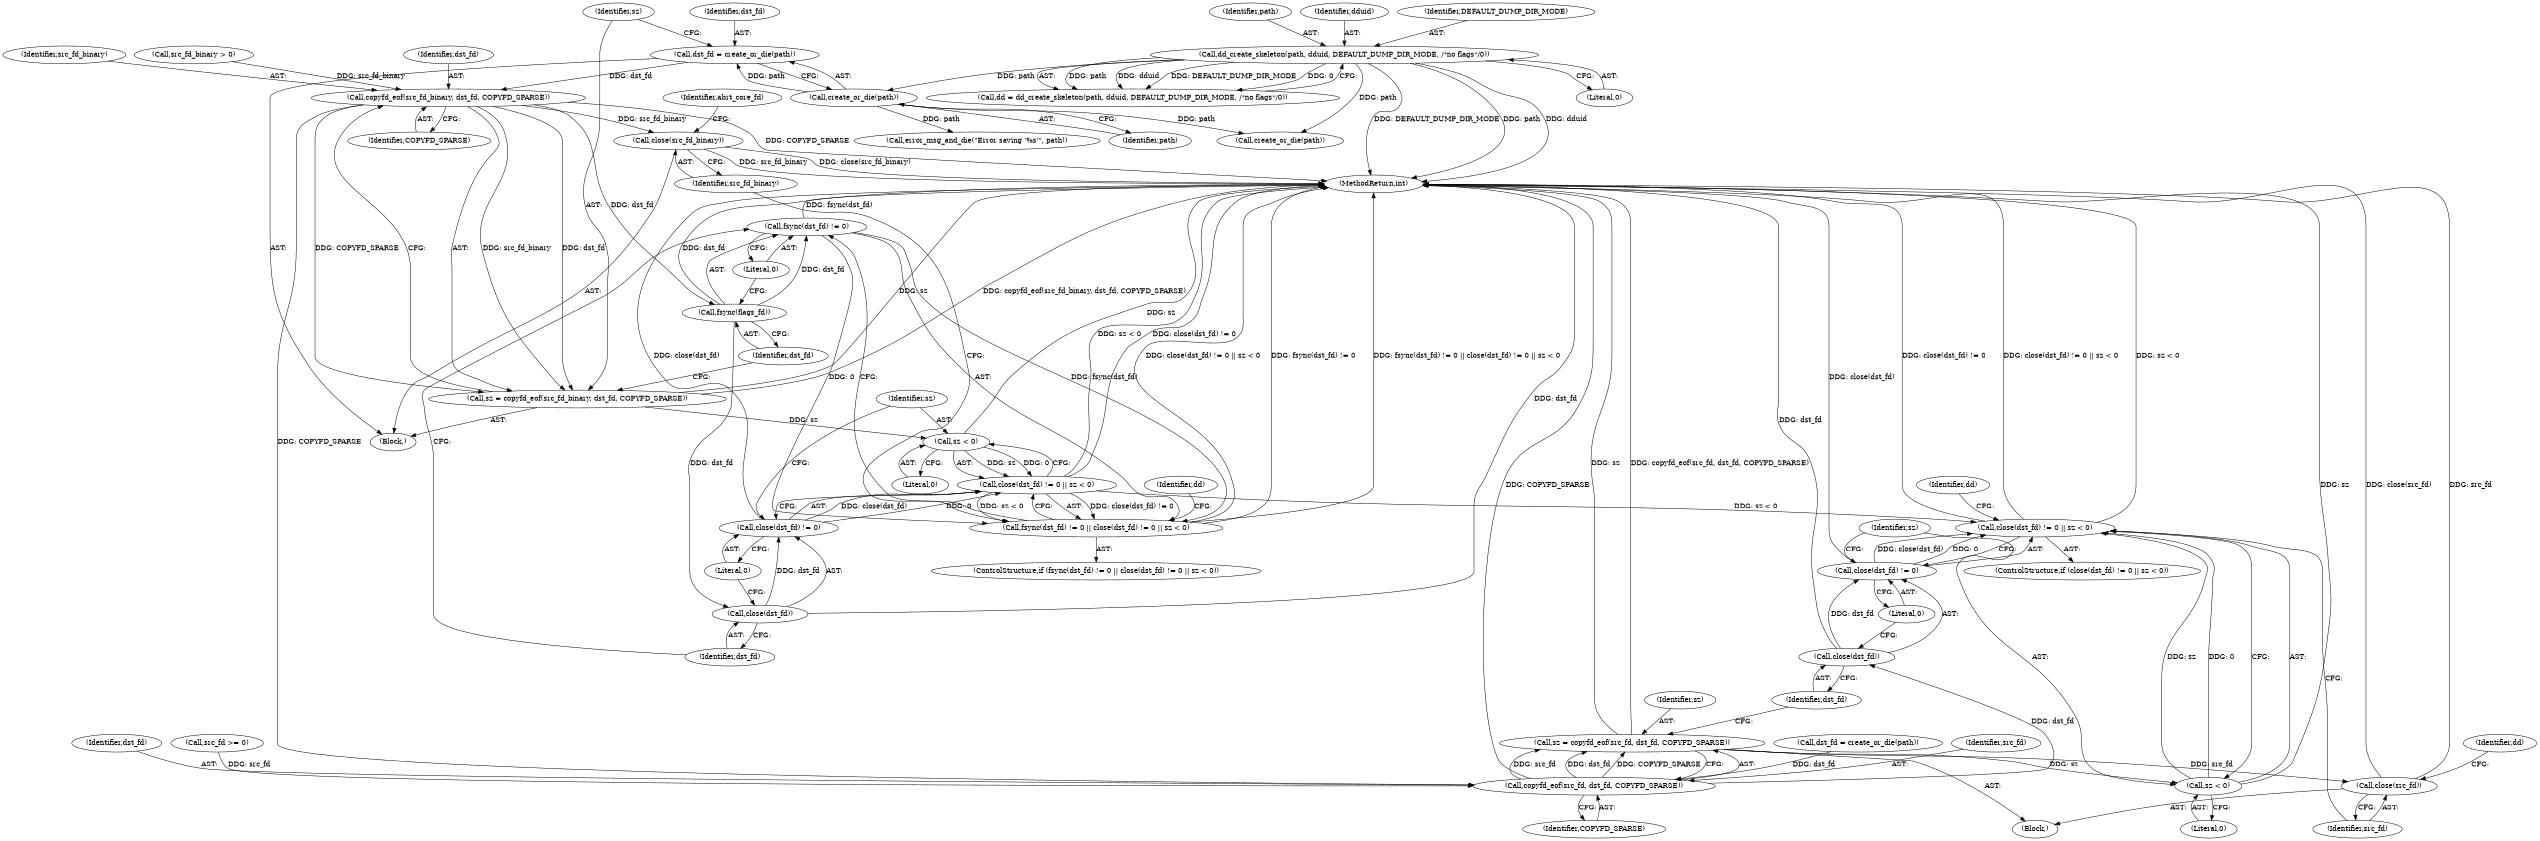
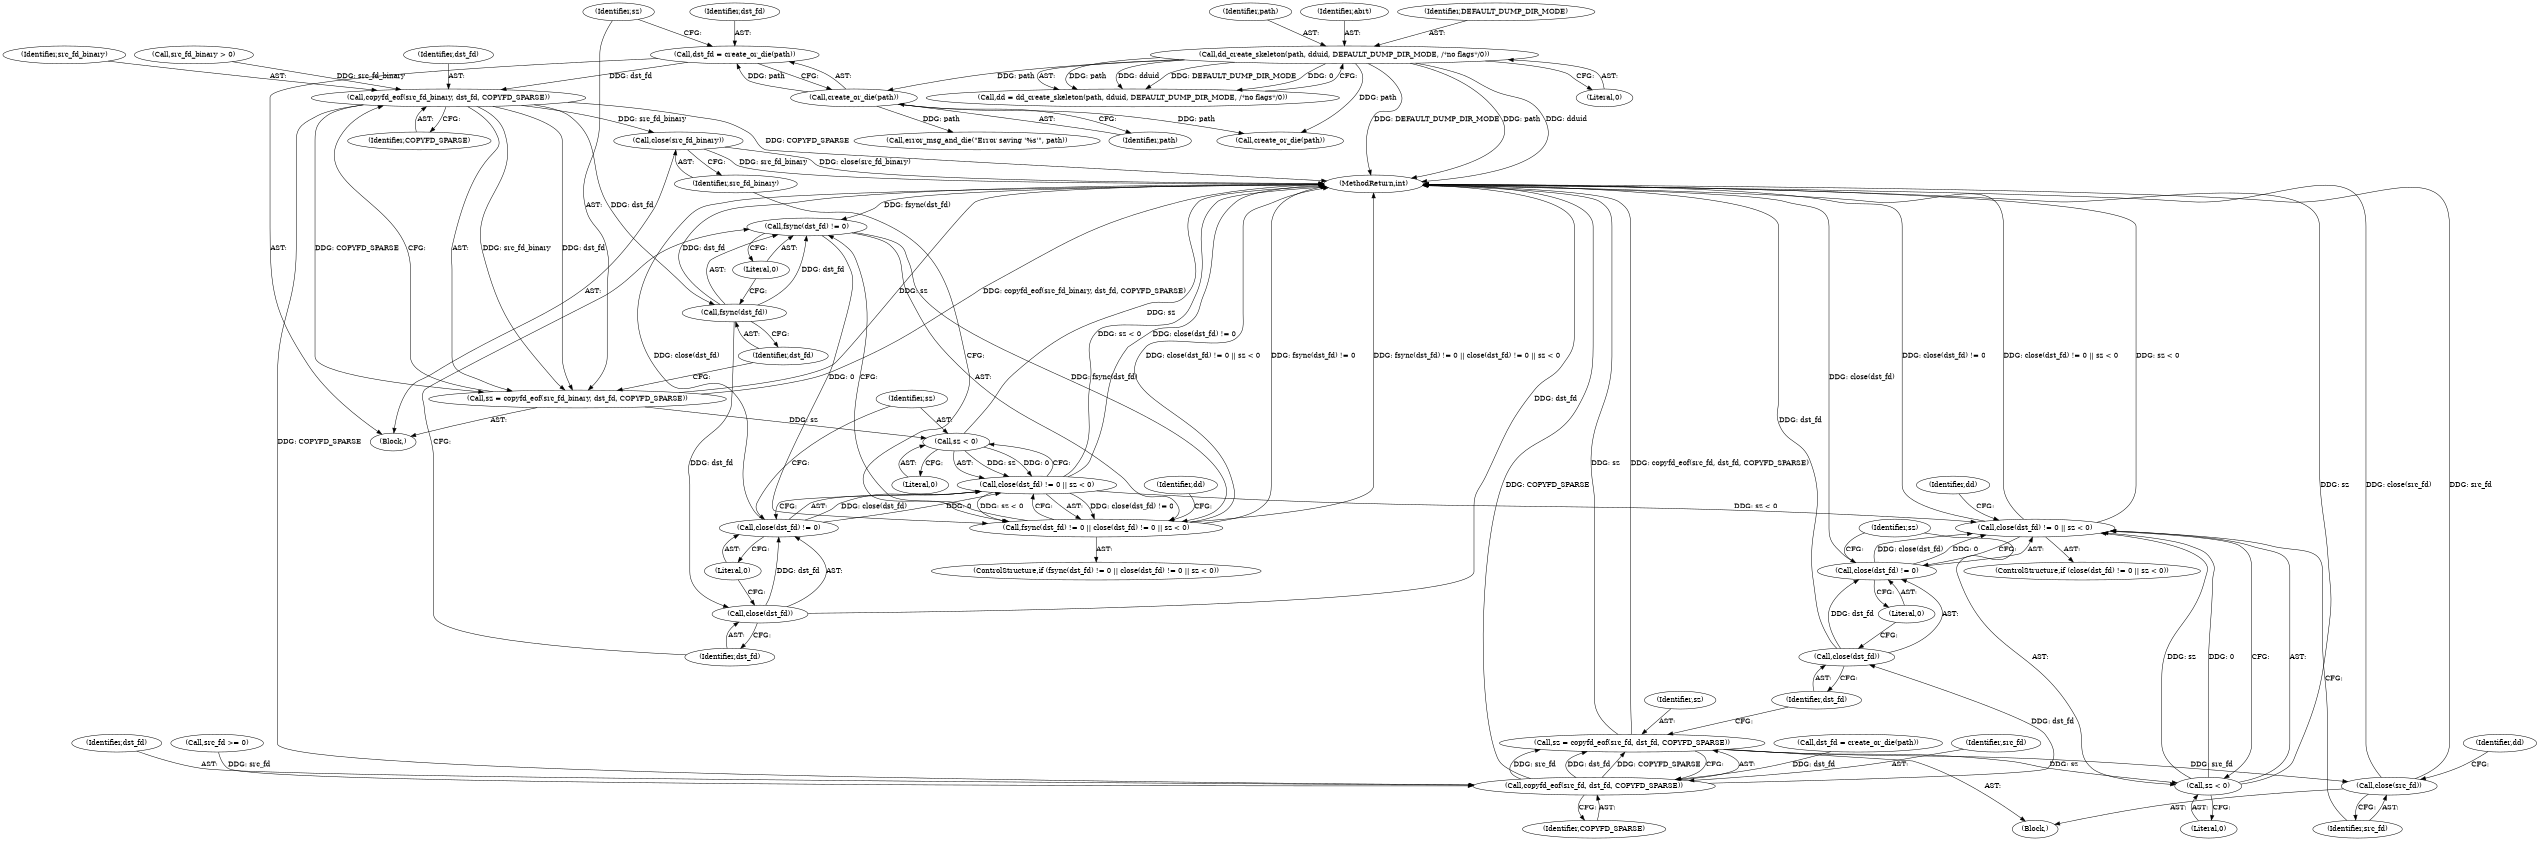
node "(Identifier,dduid)": label "(Identifier,dduid)" -> "(Identifier,abrt)"
node "(Identifier,abrt_core_fd)": removed
edge "(Call,fsync(dst_fd) != 0)" -> "(MethodReturn,int)": reversed
node "(Call,fsync(flags_fd))": label "(Call,fsync(flags_fd))" -> "(Call,fsync(dst_fd))"
